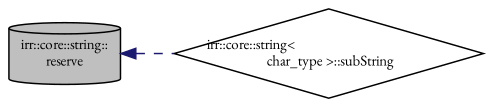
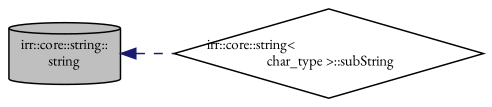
node "irr::core::string:: reserve": label "irr::core::string:: reserve" -> "irr::core::string:: string"
